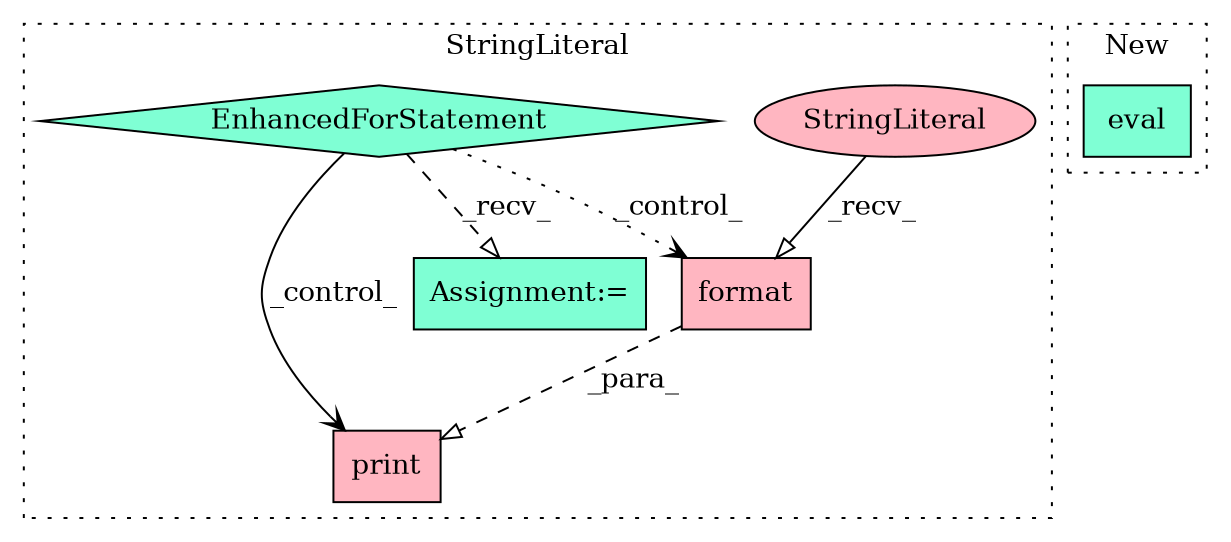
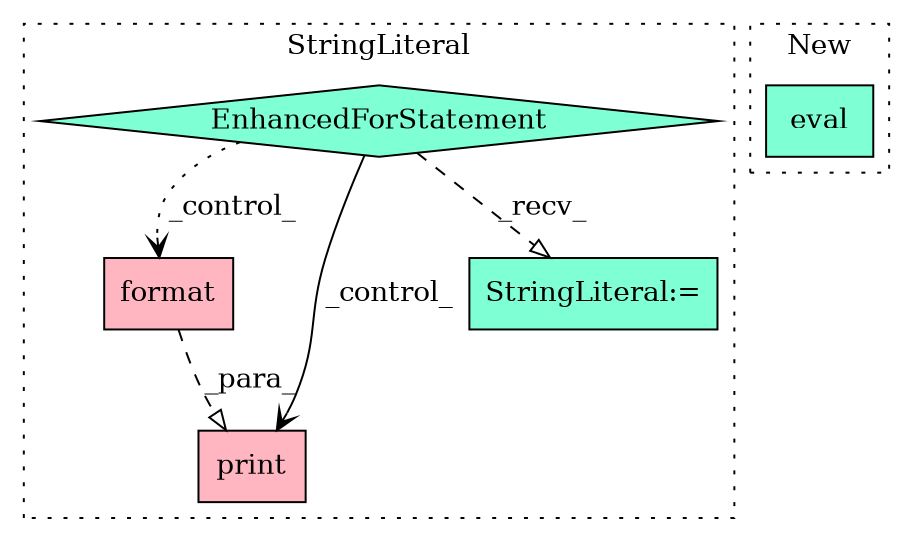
node "StringLiteral": removed
node "Assignment:=": label "Assignment:=" -> "StringLiteral:="
